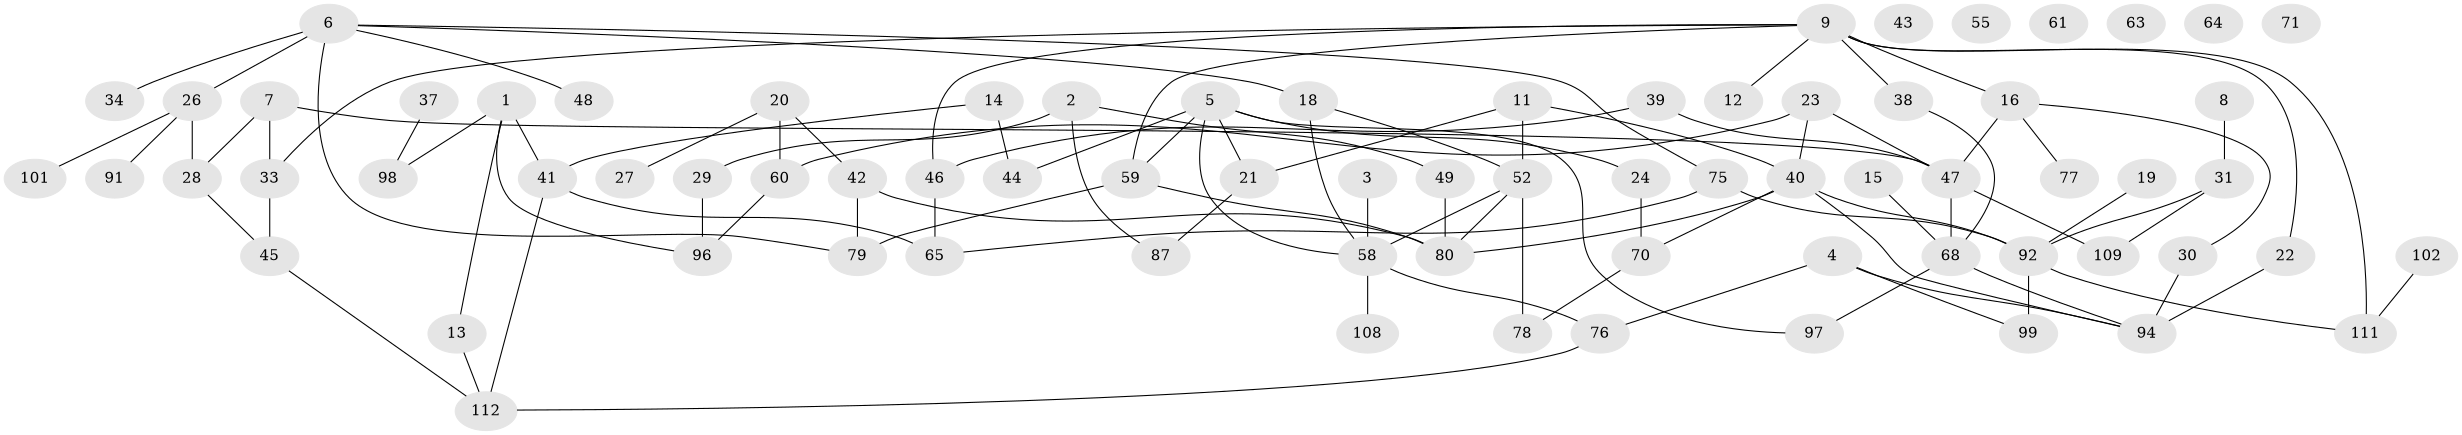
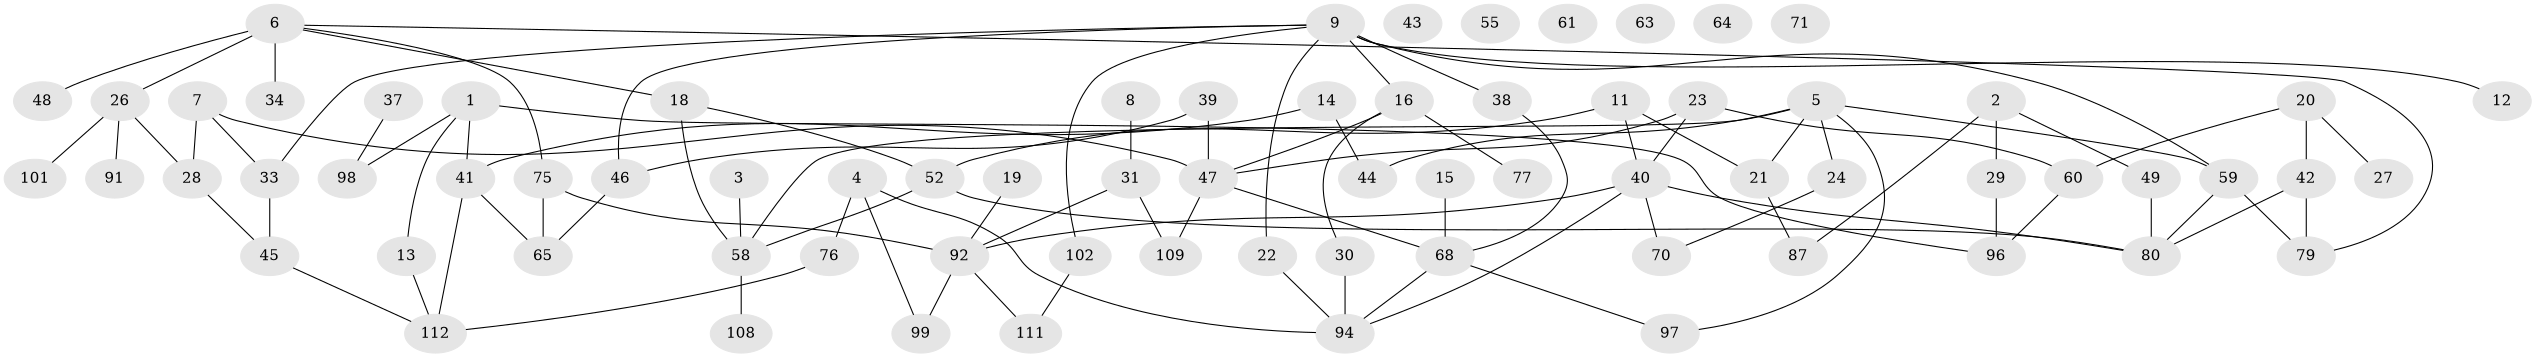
edge "9" -- "111": now "9" -- "102"
edge "58" -- "76": removed
node "78": removed
